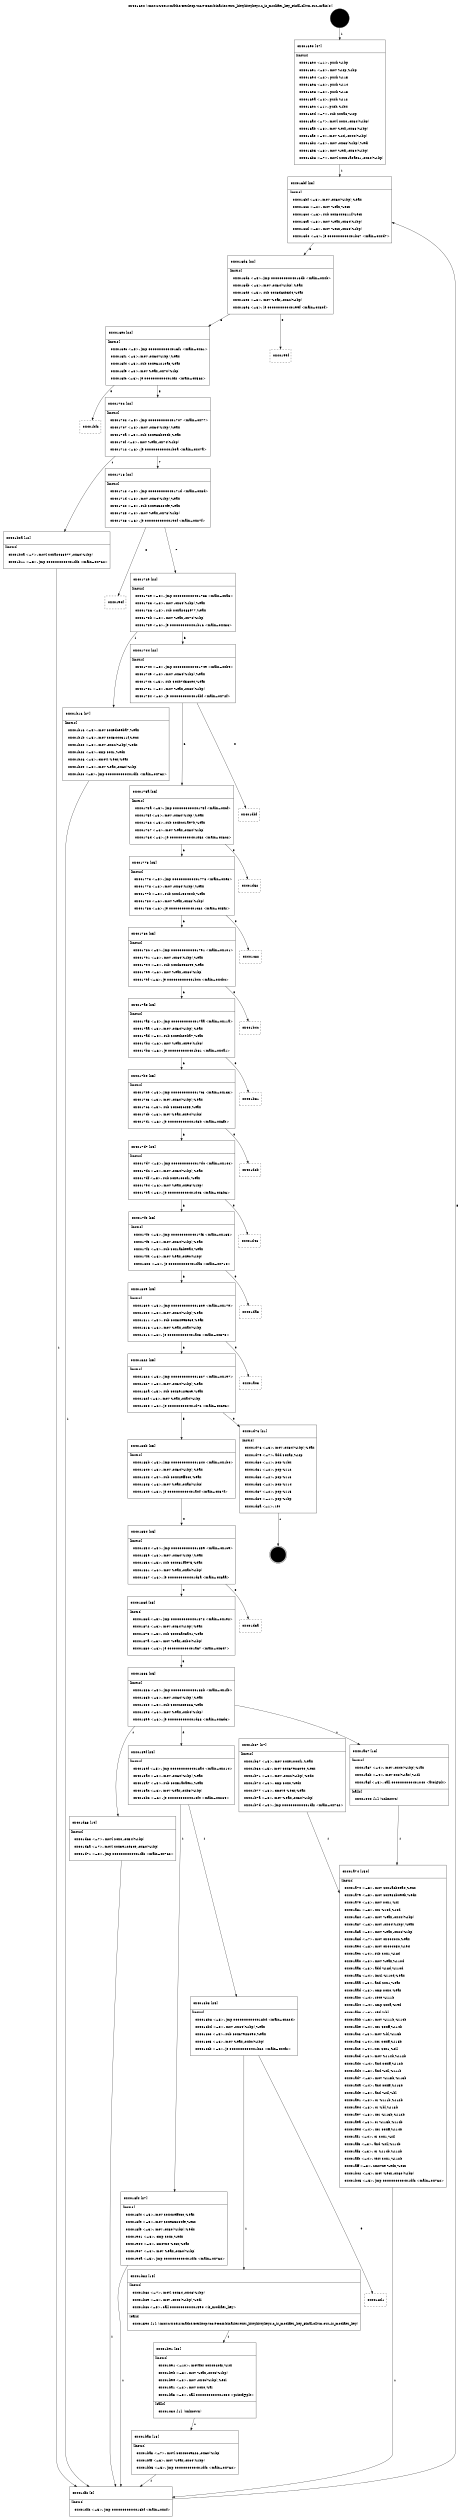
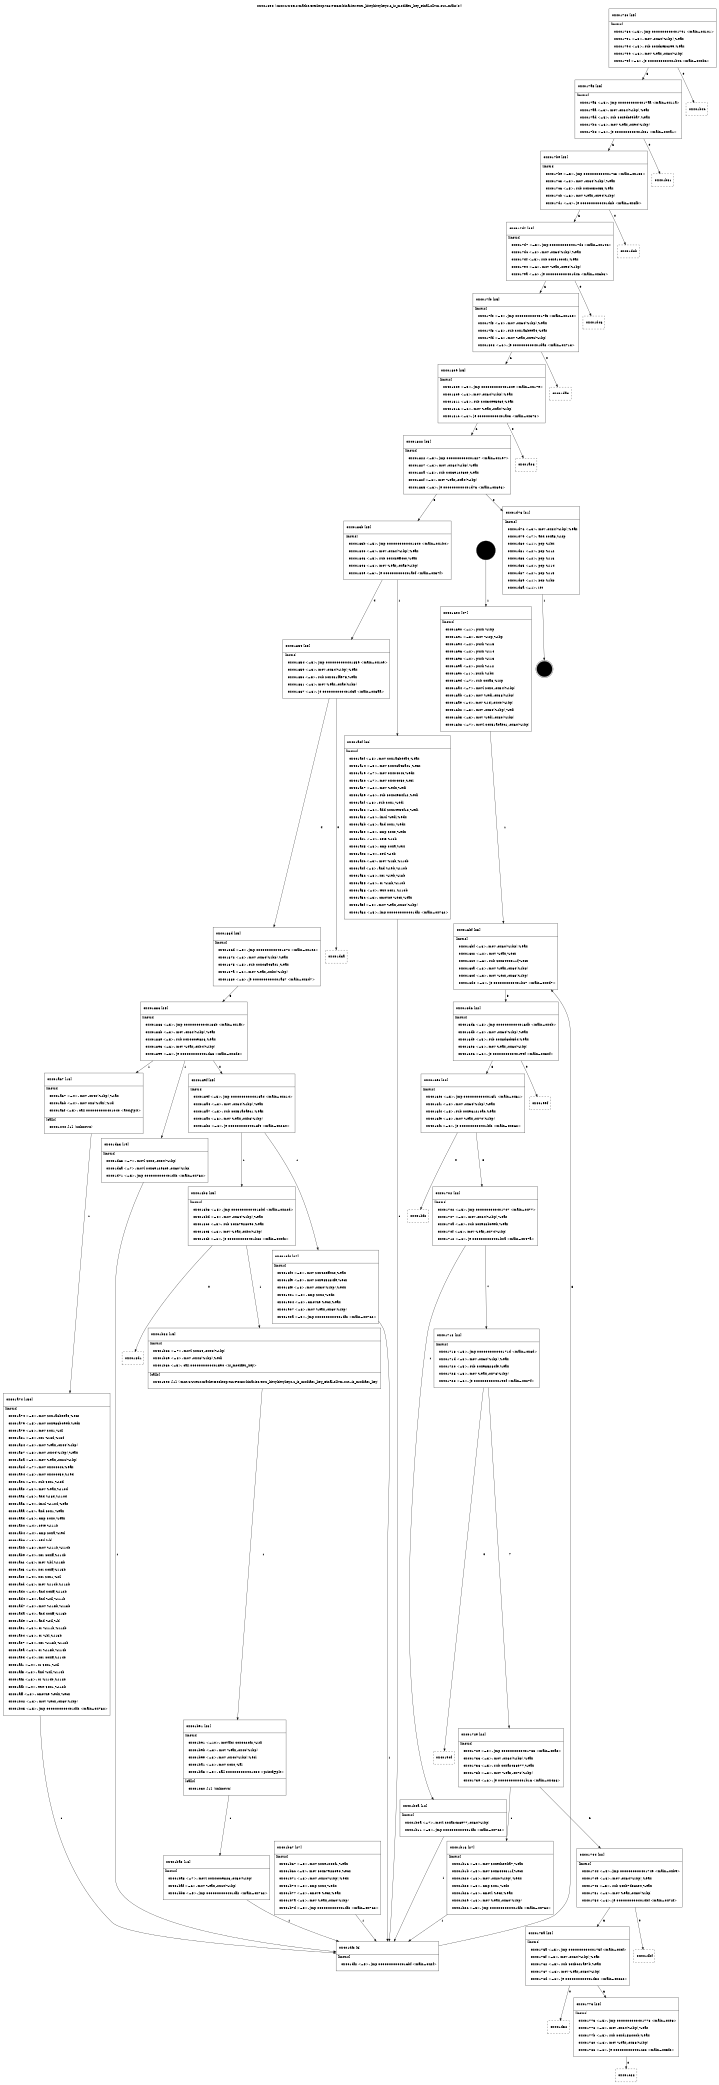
node "0x401a0f [88]": added
edge "0x401773 [25]" -> "0x40178c [25]": removed, label "6"
edge "0x401b67 [27]" -> "0x401a74 [150]": now "0x401b67 [27]" -> "0x401df2 [5]"
